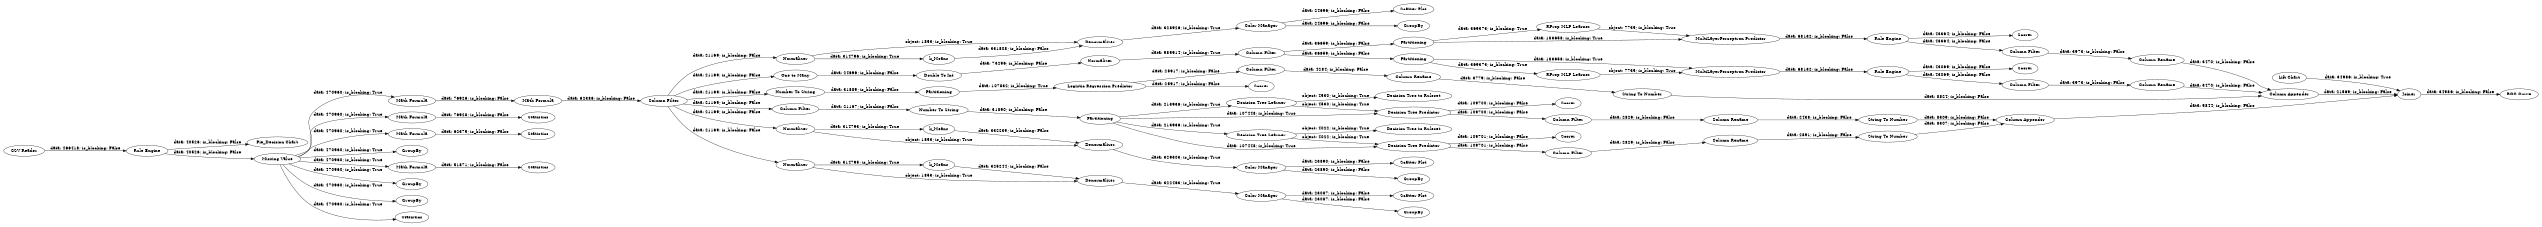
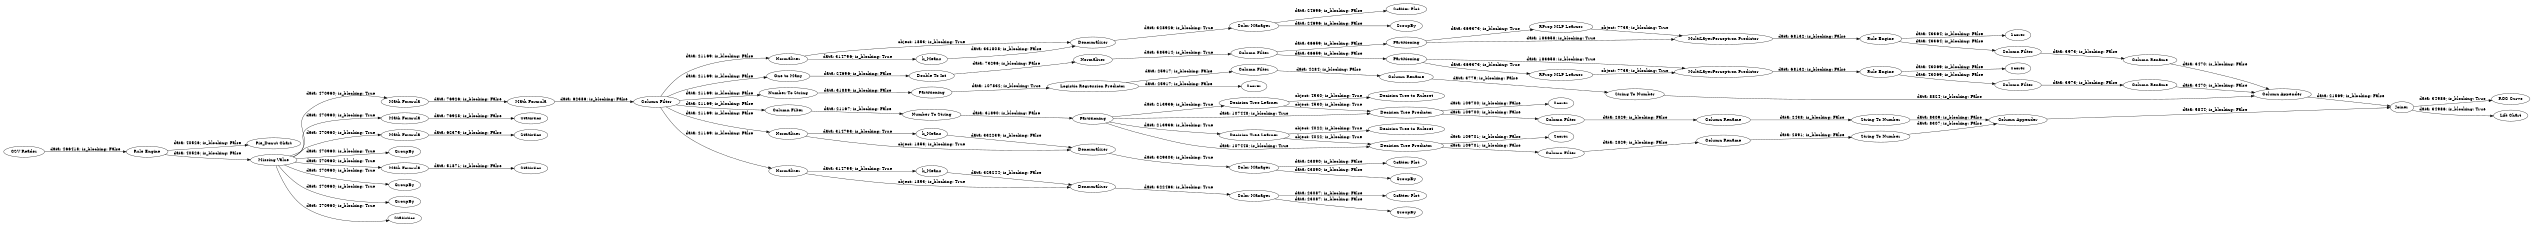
edge "Lift Chart" -> "Joiner": reversed
edge "Joiner" -> "ROC Curve": label "data: 34986; is_blocking: False" -> "data: 34986; is_blocking: True"
node "Pie_Decision Chart": label "Pie_Decision Chart" -> "Pie_Donut Chart"
